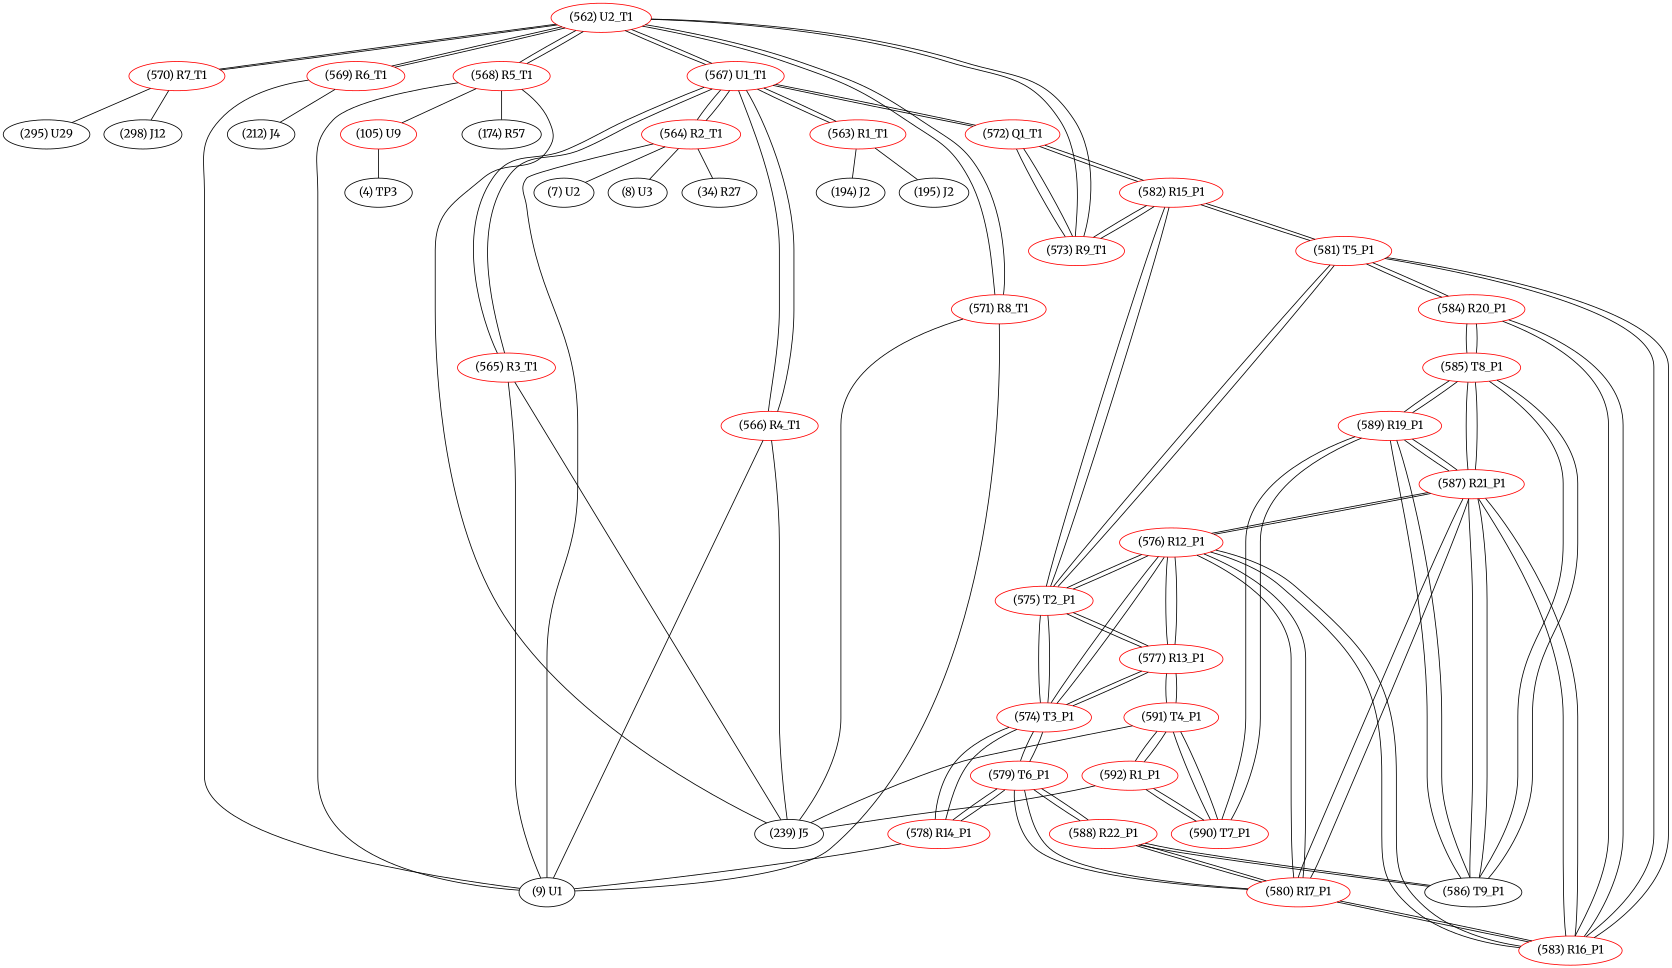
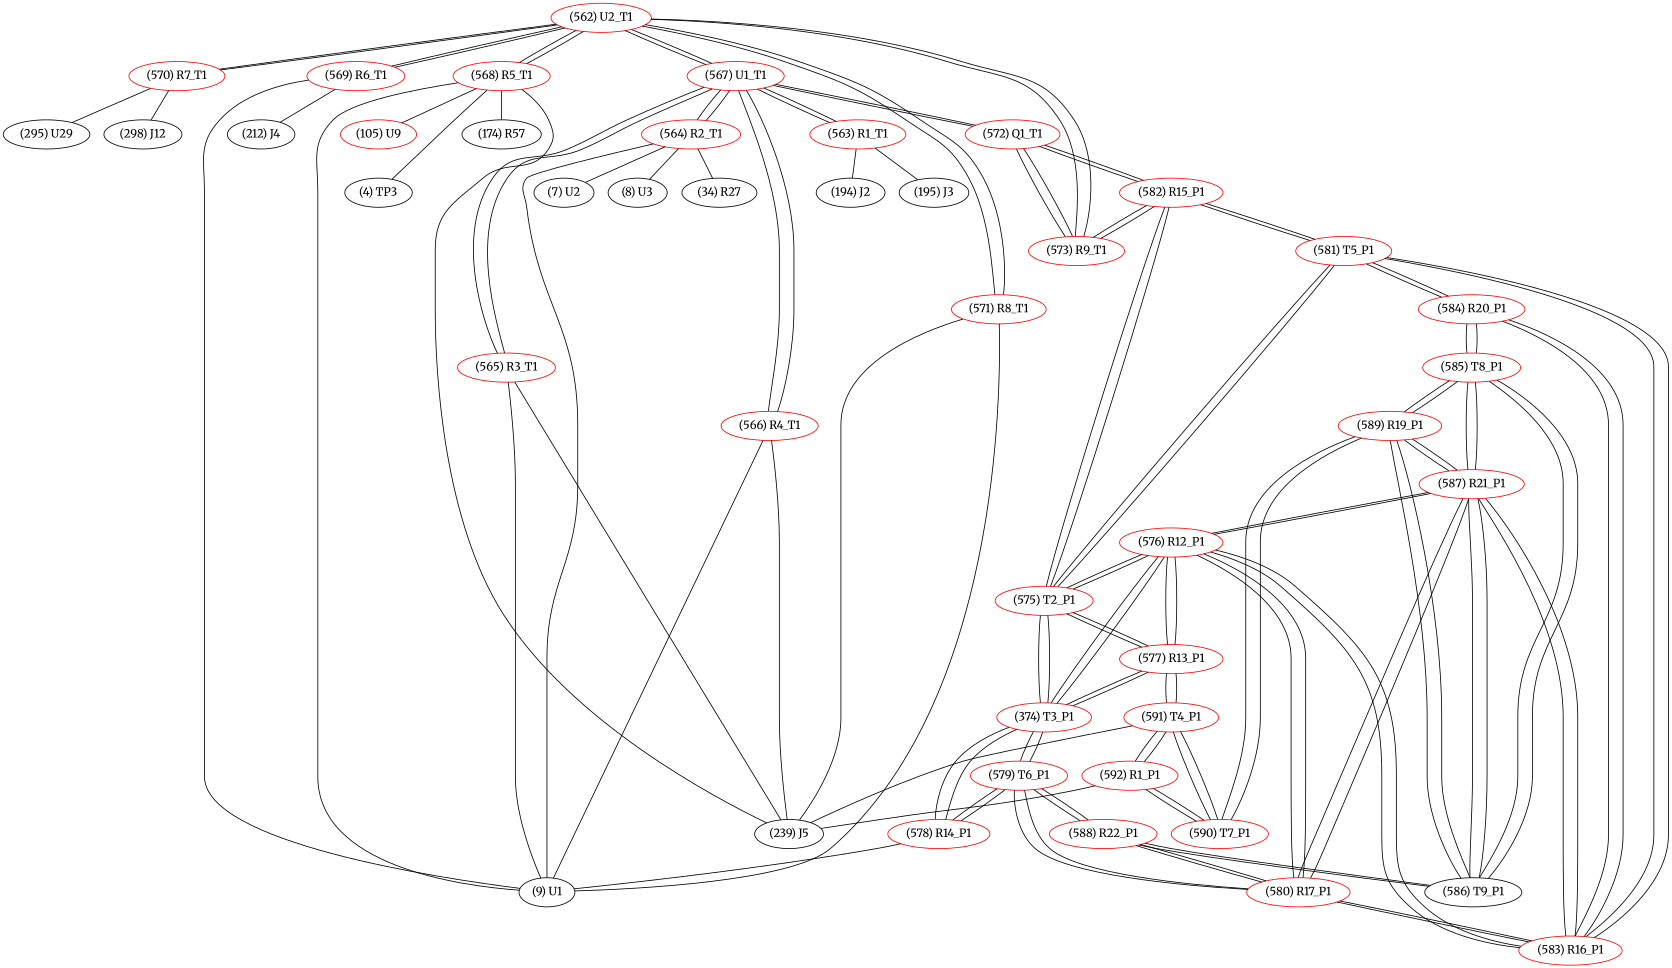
edge "(105) U9" -- "(4) TP3": now "(568) R5_T1" -- "(4) TP3"
node "(195) J2": label "(195) J2" -> "(195) J3"
node "(574) T3_P1": label "(574) T3_P1" -> "(374) T3_P1"
